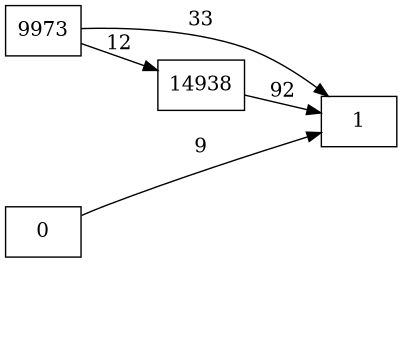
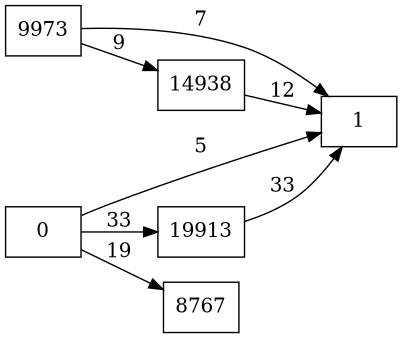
edge "9973" -> "1": label "33" -> "7"
edge "9973" -> "14938": label "12" -> "9"
edge "14938" -> "1": label "92" -> "12"
edge "0" -> "1": label "9" -> "5"
node "19913": added
node "8767": added
